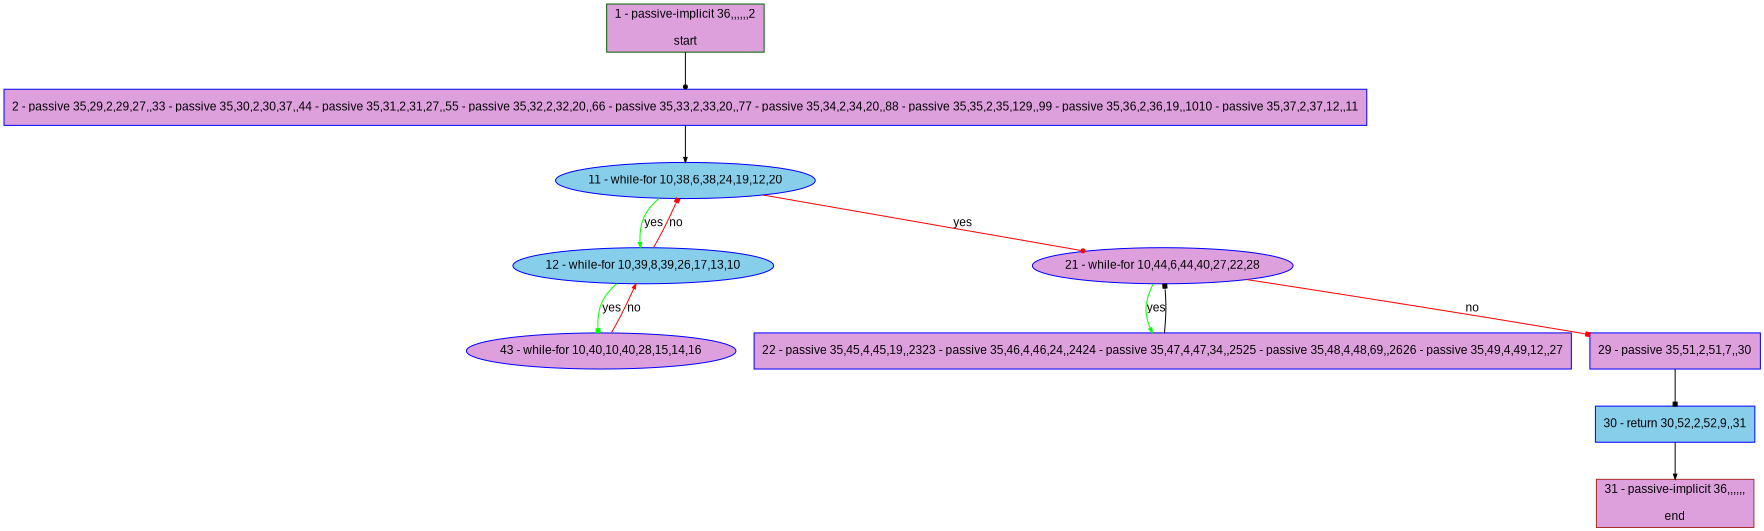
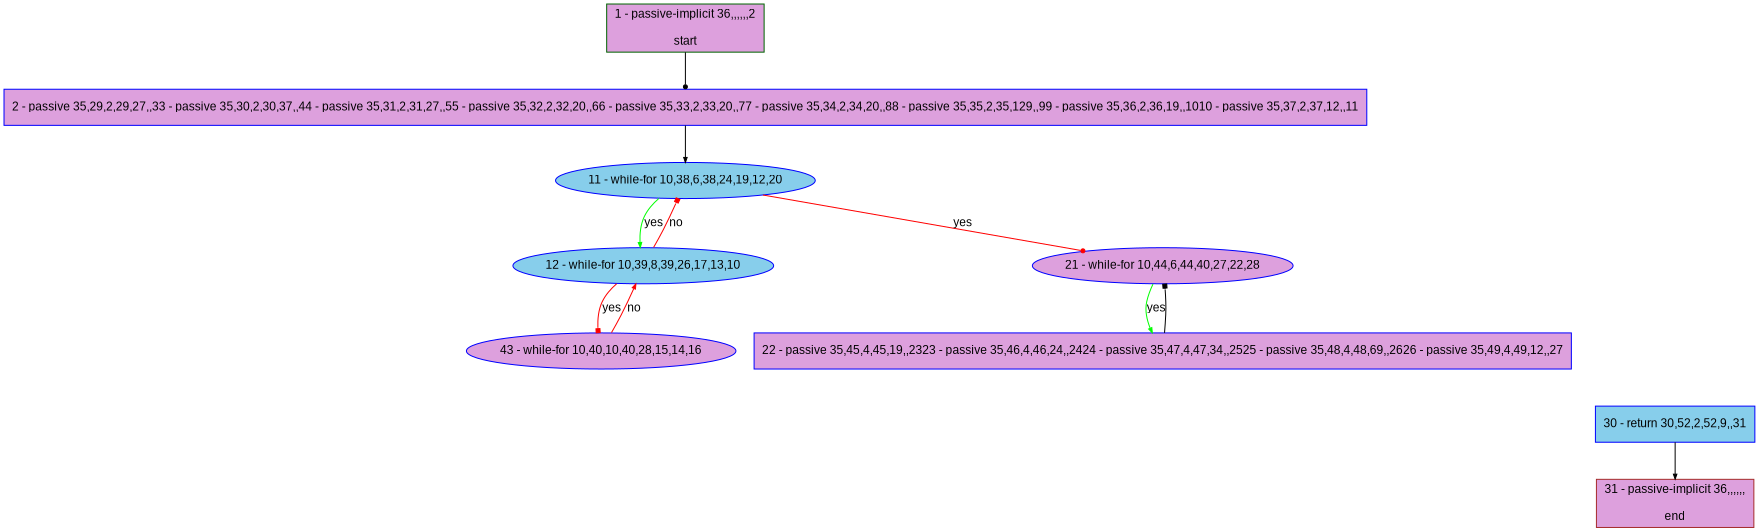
edge "12 - while-for 10,39,8,39,26,17,13,10" -> "43 - while-for 10,40,10,40,28,15,14,16": color #00ff00 -> #ff0000
node "29 - passive 35,51,2,51,7,,30": removed
